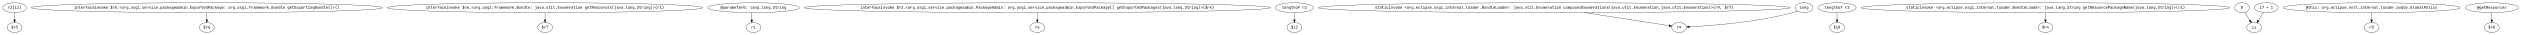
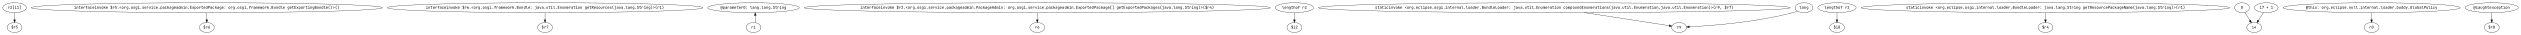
node "@getResources": label "@getResources" -> "@caughtexception"
edge "@parameter0: lang.lang.String" -> "r1": reversed
node "i1": label "i1" -> "i4"
